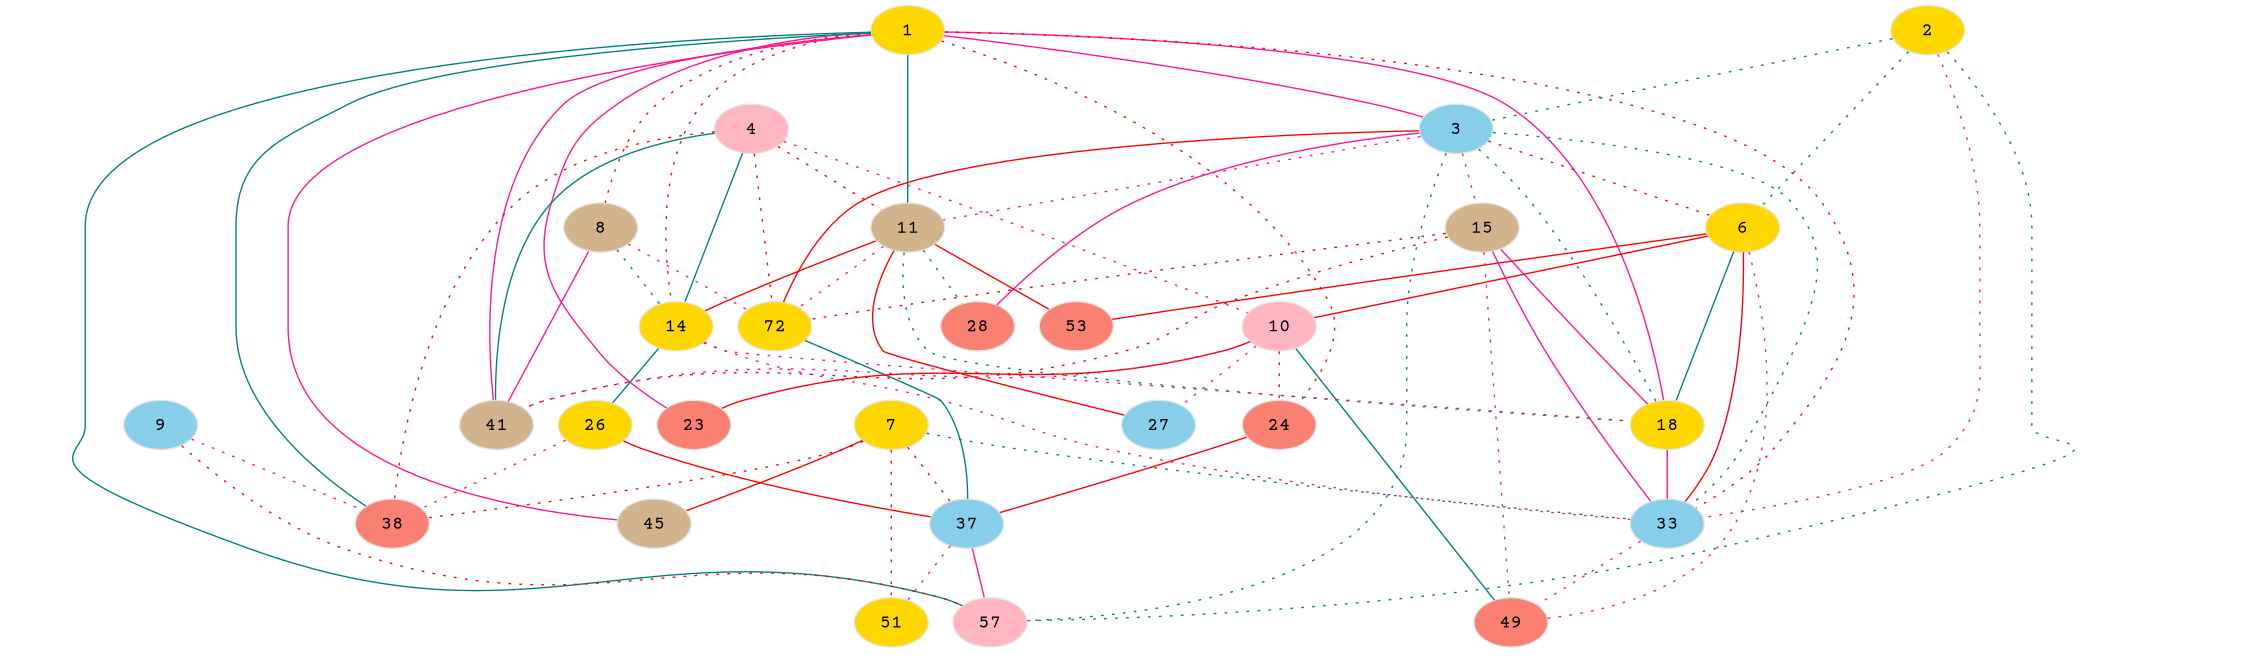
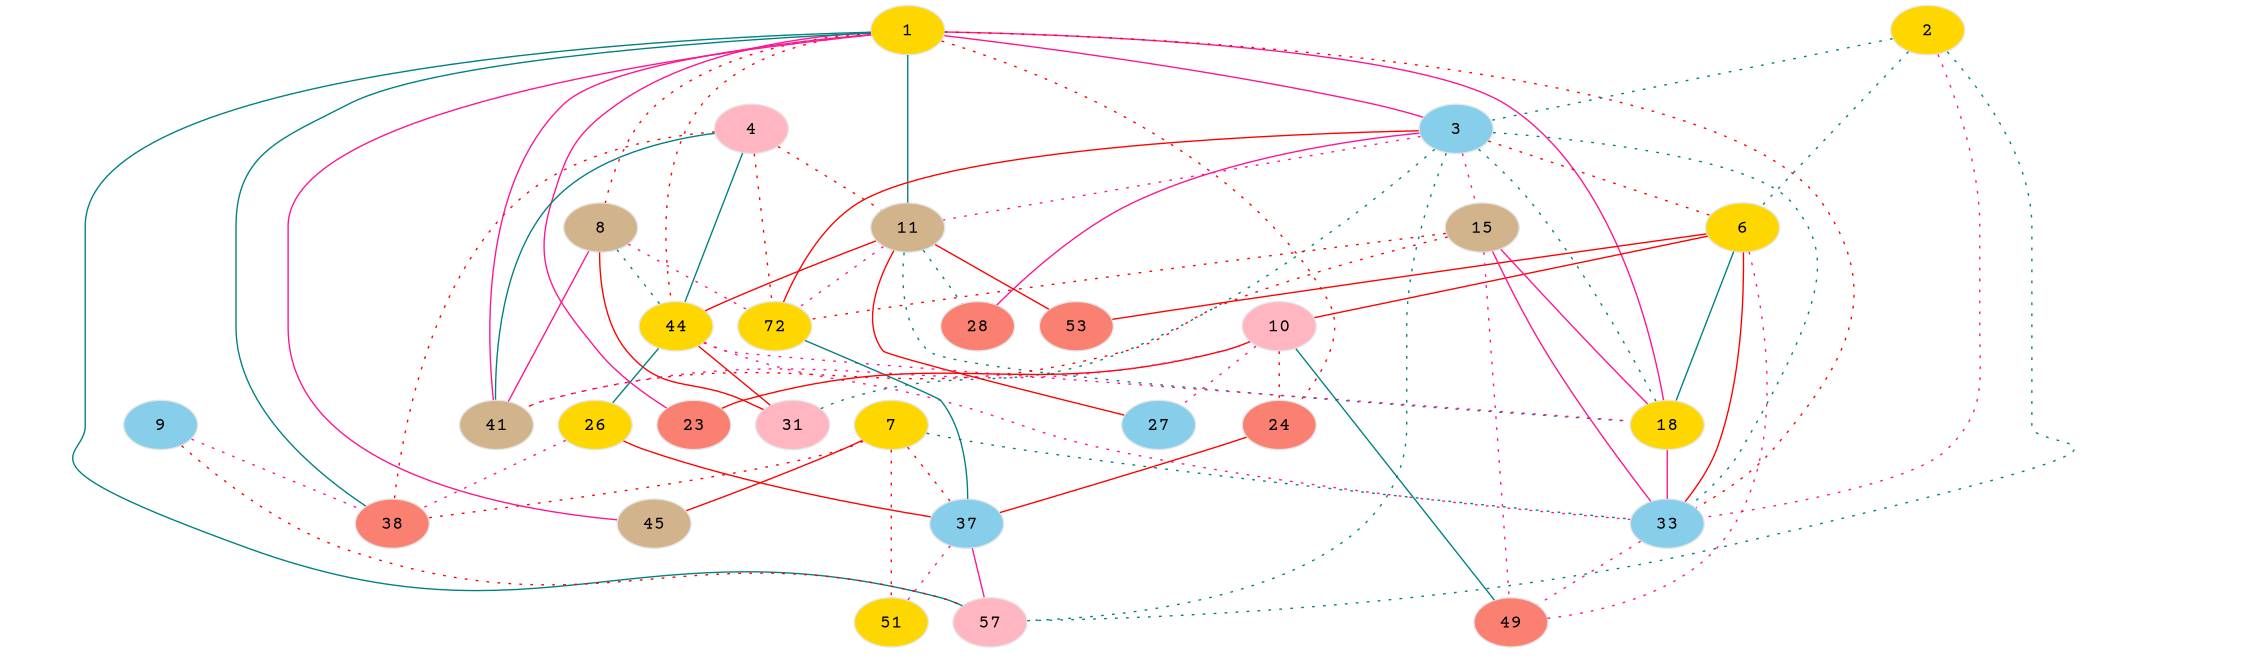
edge "4" -- "10": removed
node "14": label "14" -> "44"
node "31": added
